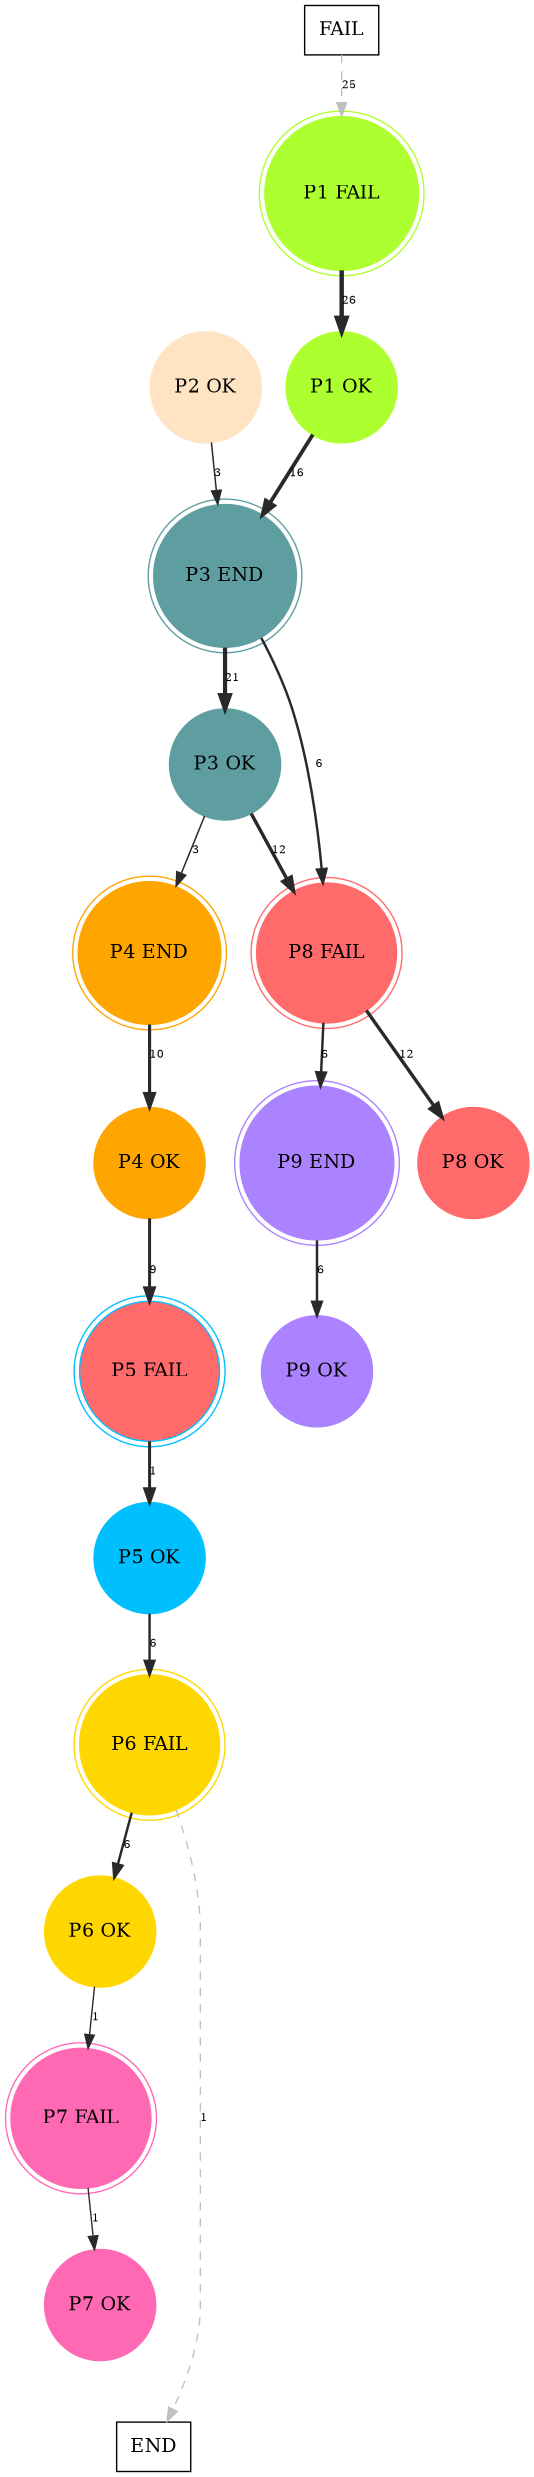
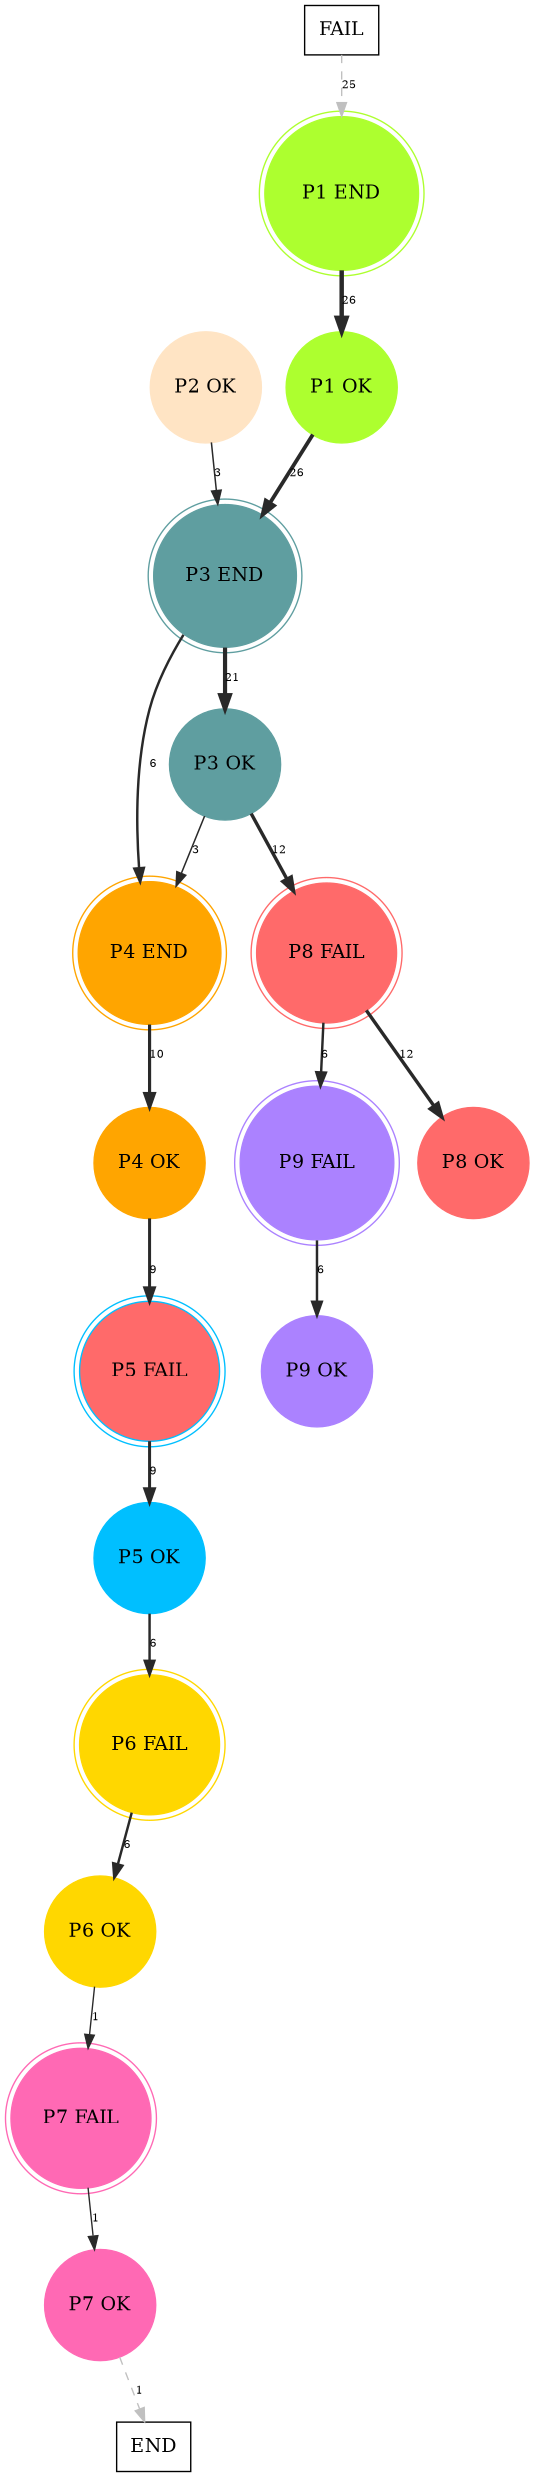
node "P1 FAIL": label "P1 FAIL" -> "P1 END"
edge "P1 OK" -> "P3 END": label "16" -> "26"
edge "P3 END" -> "P8 FAIL": now "P3 END" -> "P4 END"
node "P9 END": label "P9 END" -> "P9 FAIL"
edge "P5 FAIL" -> "P5 OK": label "1" -> "9"
edge "P6 FAIL" -> "END": now "P7 OK" -> "END"
